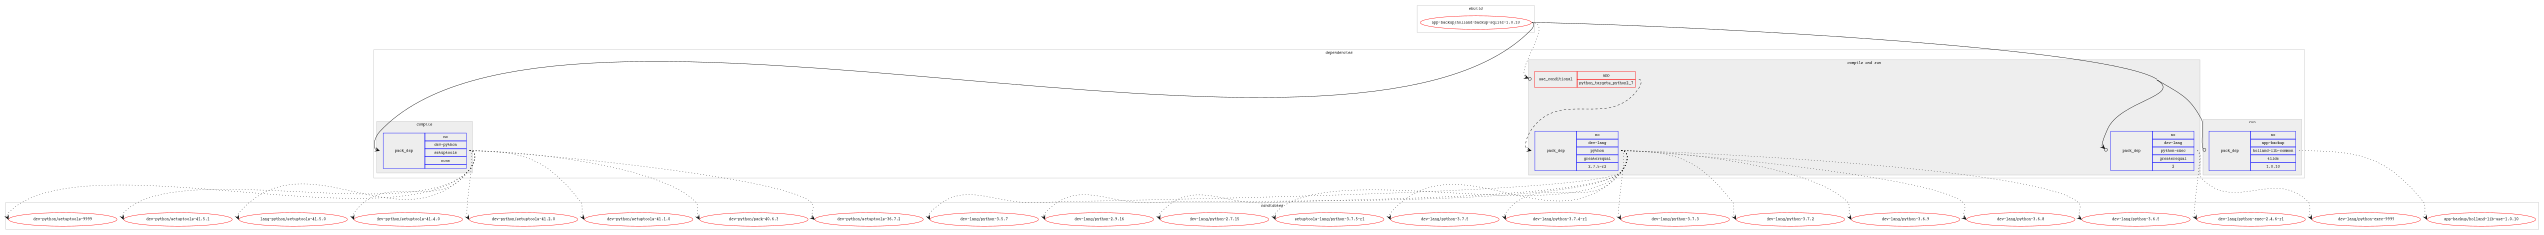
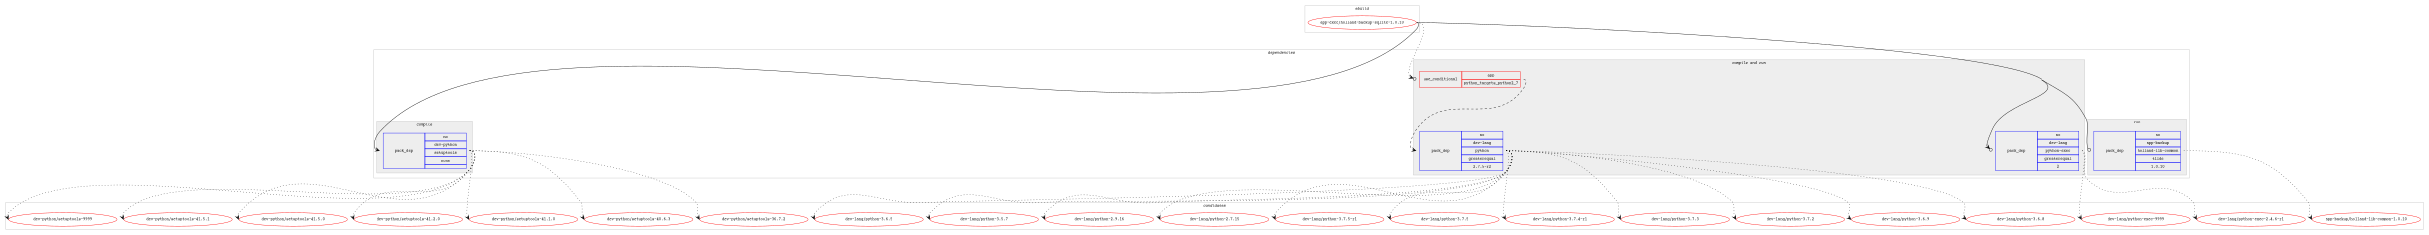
node "app-backup/holland-backup-sqlite-1.0.10": label "app-backup/holland-backup-sqlite-1.0.10" -> "app-exec/holland-backup-sqlite-1.0.10"
node "lang-python/setuptools-41.5.0": label "lang-python/setuptools-41.5.0" -> "dev-python/setuptools-41.5.0"
node "dev-python/setuptools-41.4.0": removed
node "dev-python/pack-40.6.3": label "dev-python/pack-40.6.3" -> "dev-python/setuptools-40.6.3"
node "setuptools-lang/python-3.7.5-r1": label "setuptools-lang/python-3.7.5-r1" -> "dev-lang/python-3.7.5-r1"
node "app-backup/holland-lib-use-1.0.10": label "app-backup/holland-lib-use-1.0.10" -> "app-backup/holland-lib-common-1.0.10"
